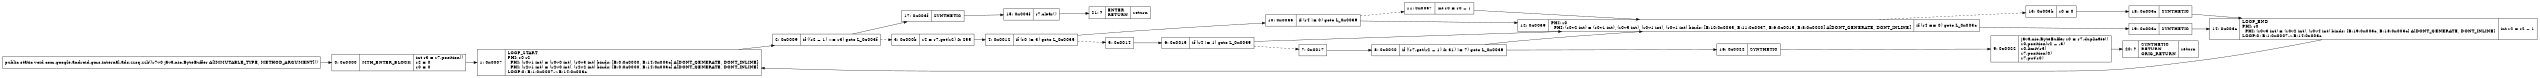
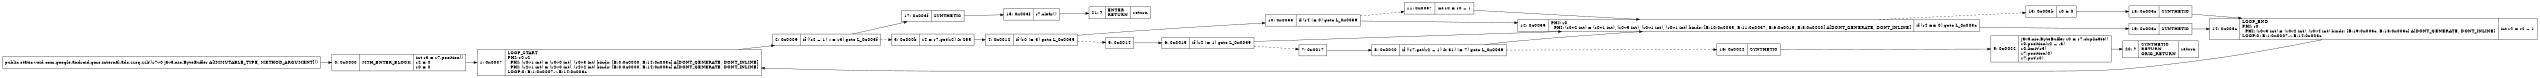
edge "8: 0x0020" -> "16: 0x0022": style solid -> dashed
